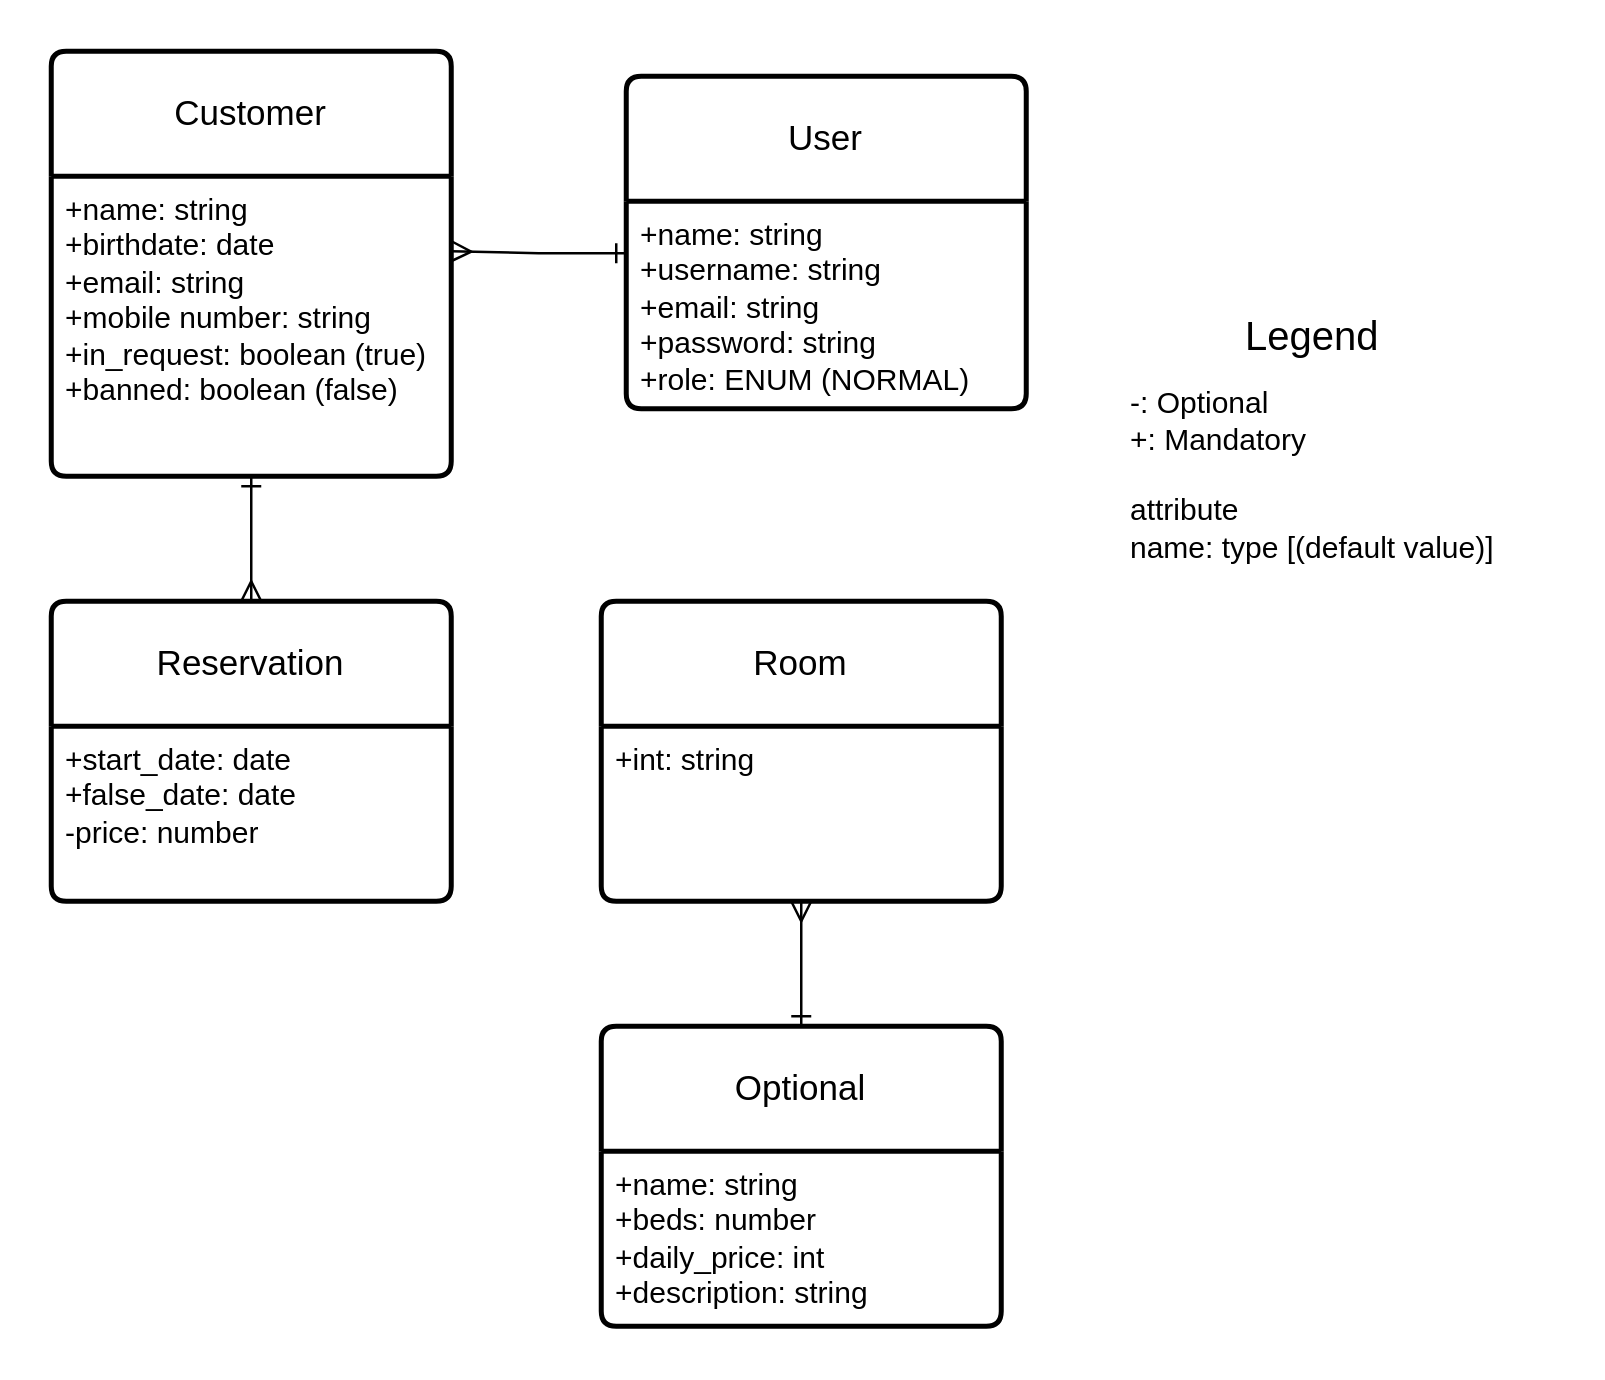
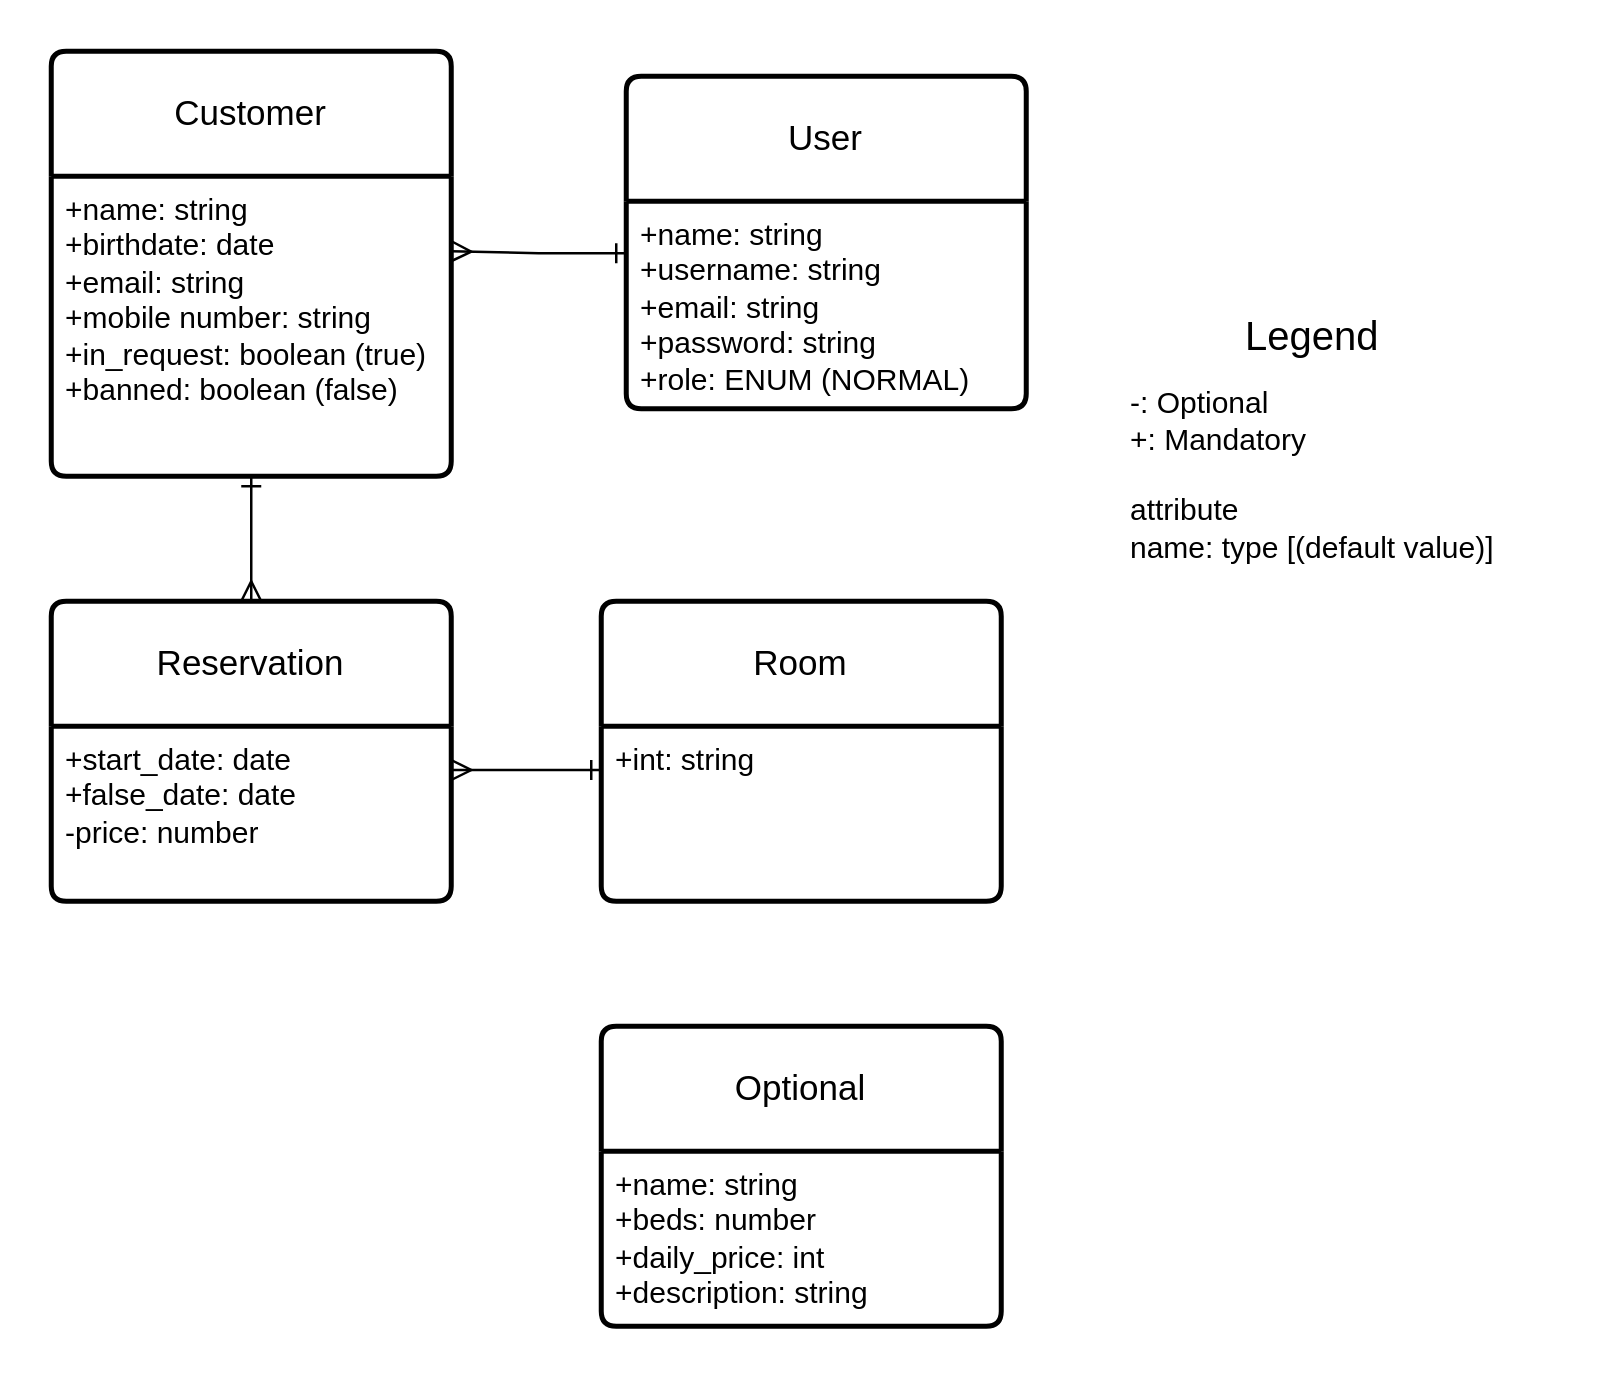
edge "+start_date: date +false_date: date -price: number" -- "+int: string": added
edge "+int: string" -- "Optional": removed
